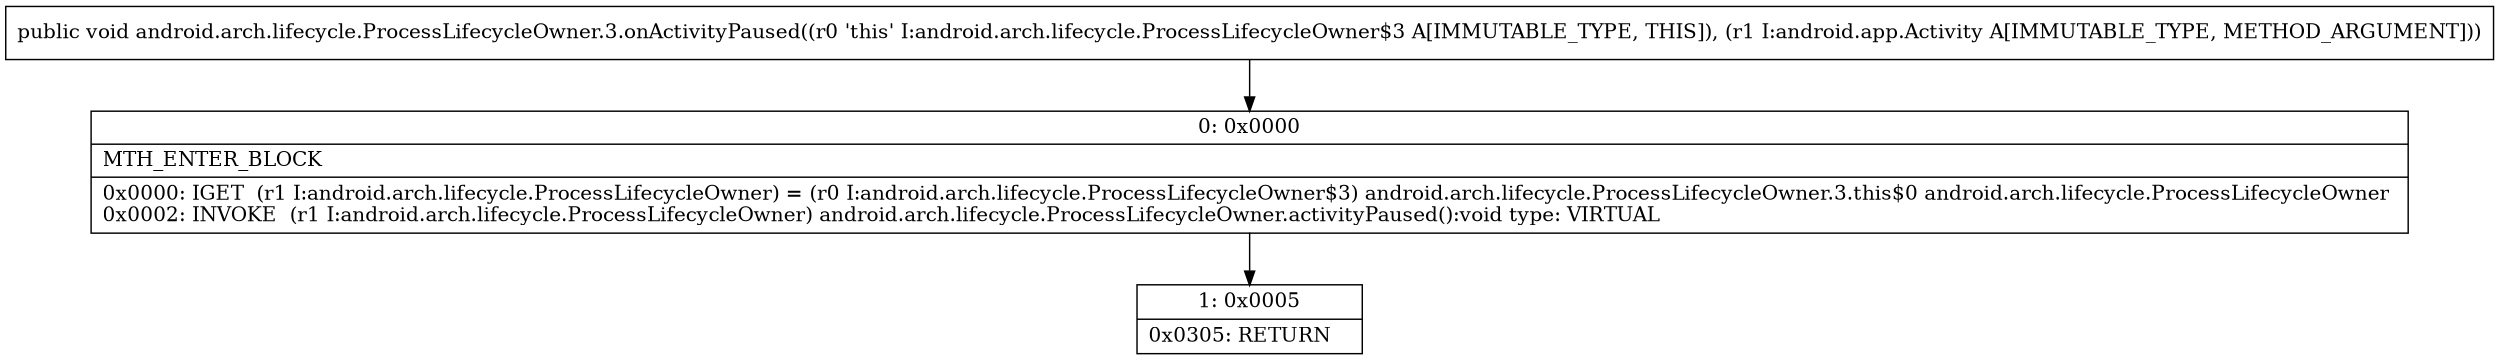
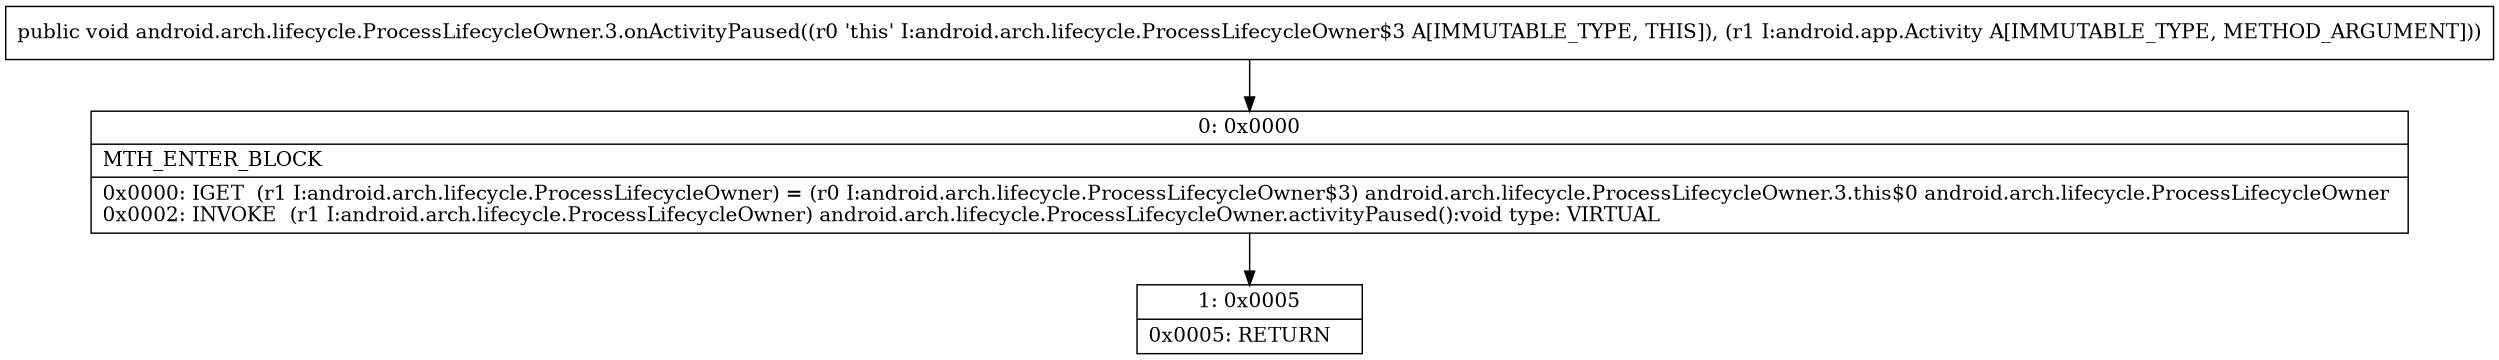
node "1: 0x0005": text "0x0305: RETURN" -> "0x0005: RETURN"
